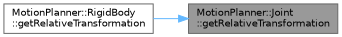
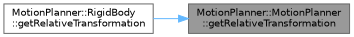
node "MotionPlanner::Joint ::getRelativeTransformation": label "MotionPlanner::Joint ::getRelativeTransformation" -> "MotionPlanner::MotionPlanner ::getRelativeTransformation"
